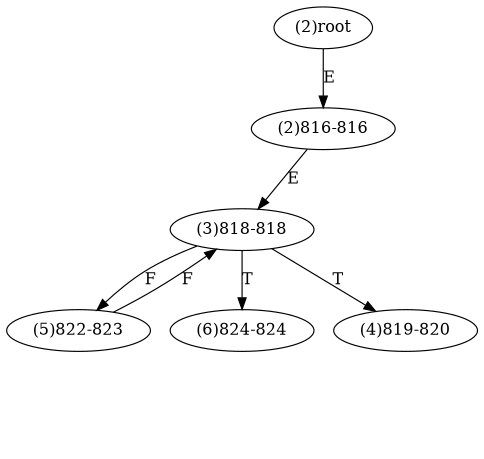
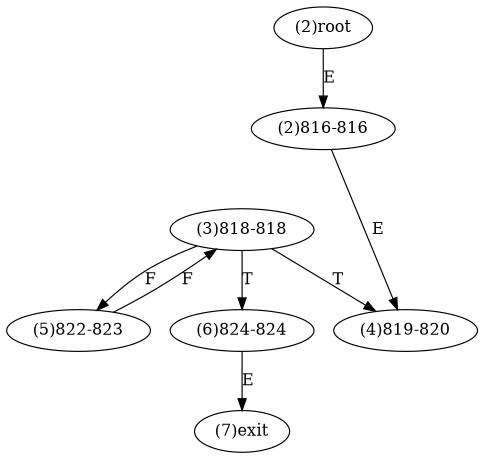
edge "(2)816-816" -> "(3)818-818": now "(2)816-816" -> "(4)819-820"
node "(7)exit": added
